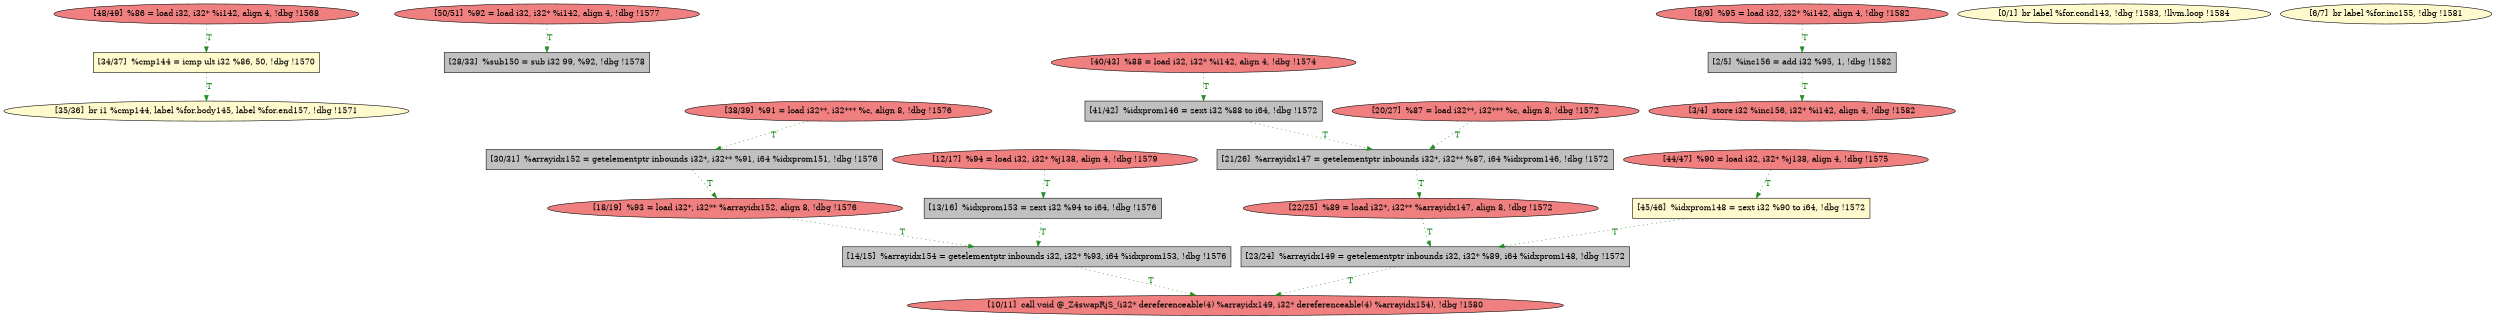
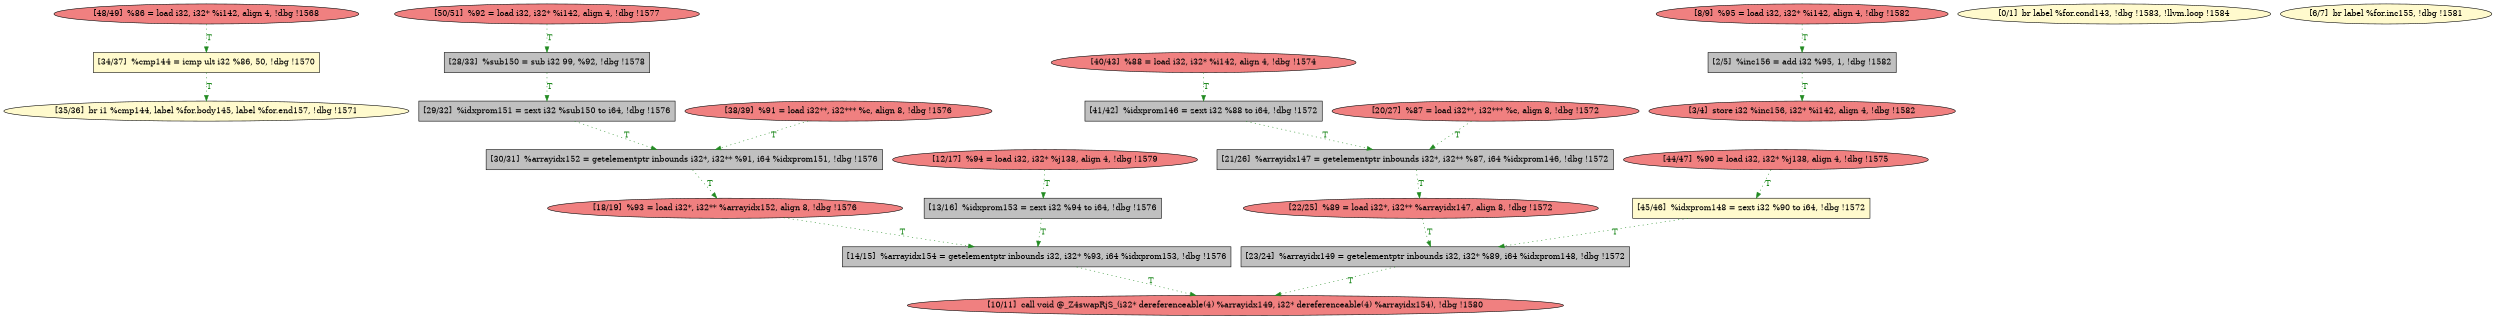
node "[29/32]  %idxprom151 = zext i32 %sub150 to i64, !dbg !1576": added
